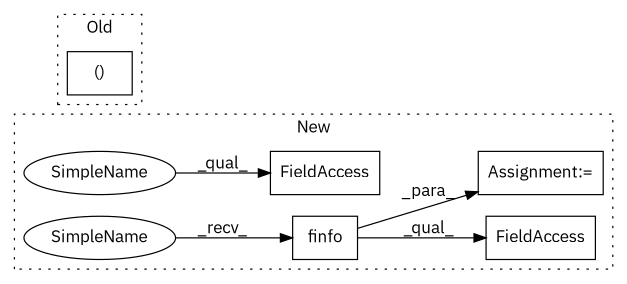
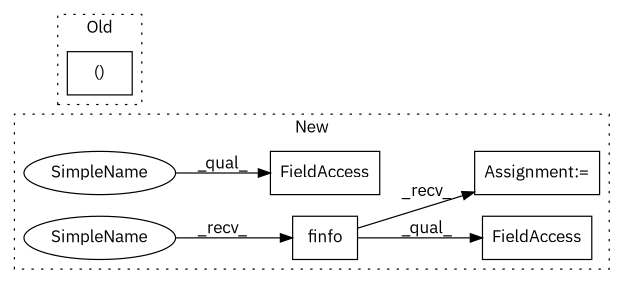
edge "finfo" -> "Assignment:=": label "_para_" -> "_recv_"
